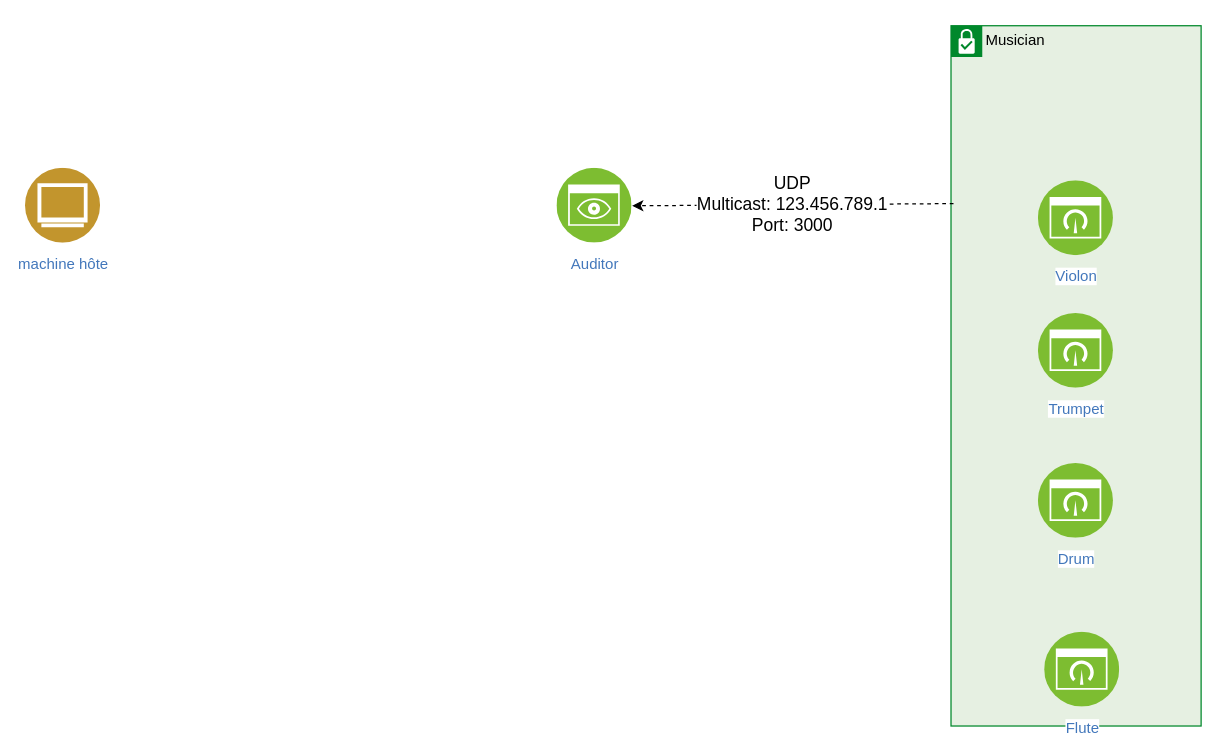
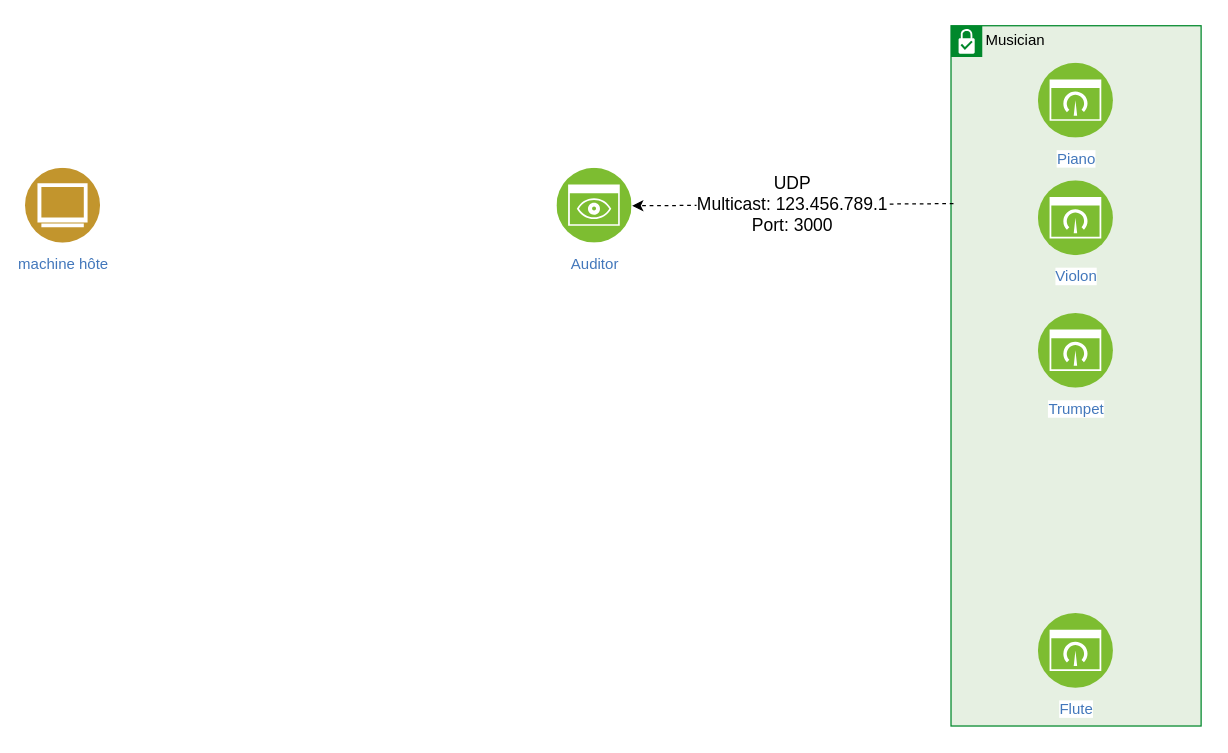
node "Piano": added
node "Drum": removed
node "Flute": moved (1082, 669) -> (1076, 651)
